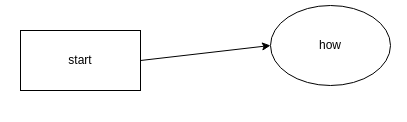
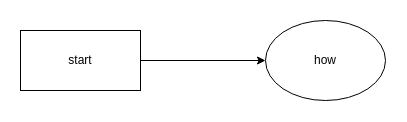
node "how": moved (331, 46) -> (326, 61)
